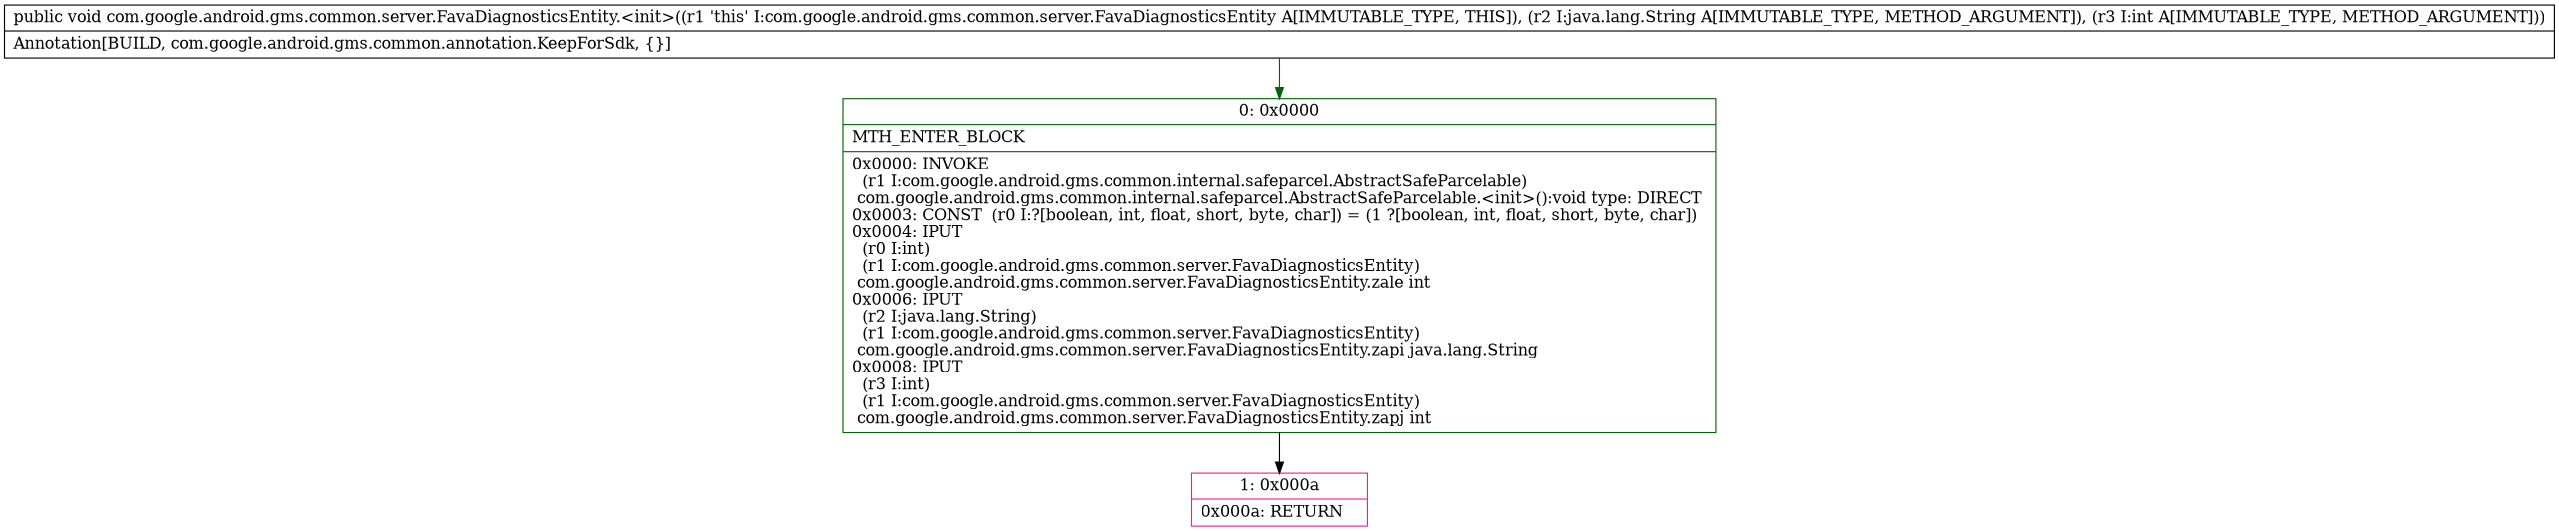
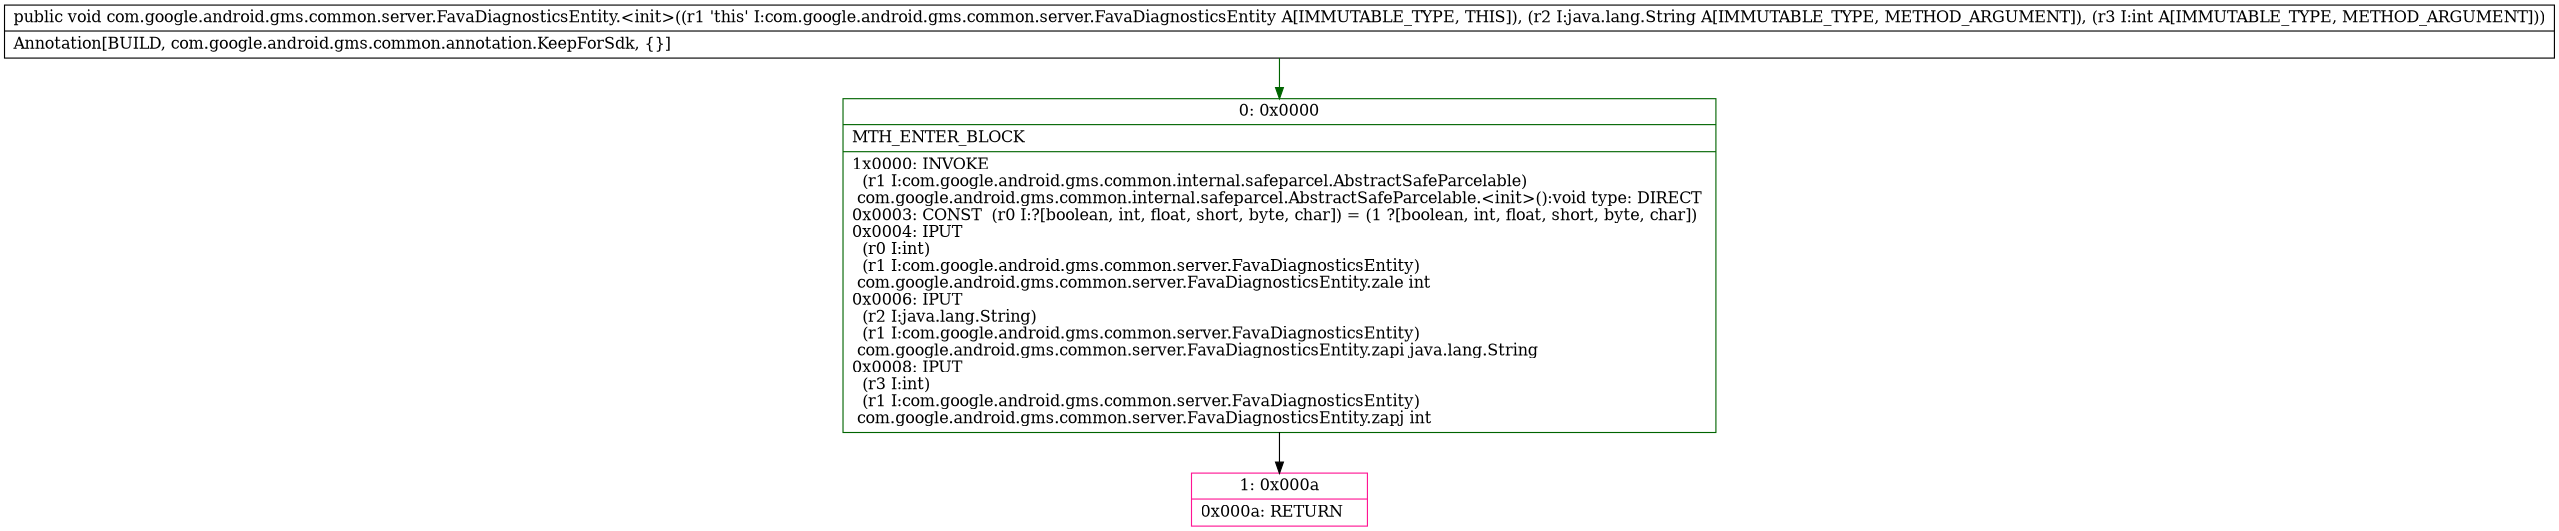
node "0: 0x0000": text "0x0000: INVOKE" -> "1x0000: INVOKE"
